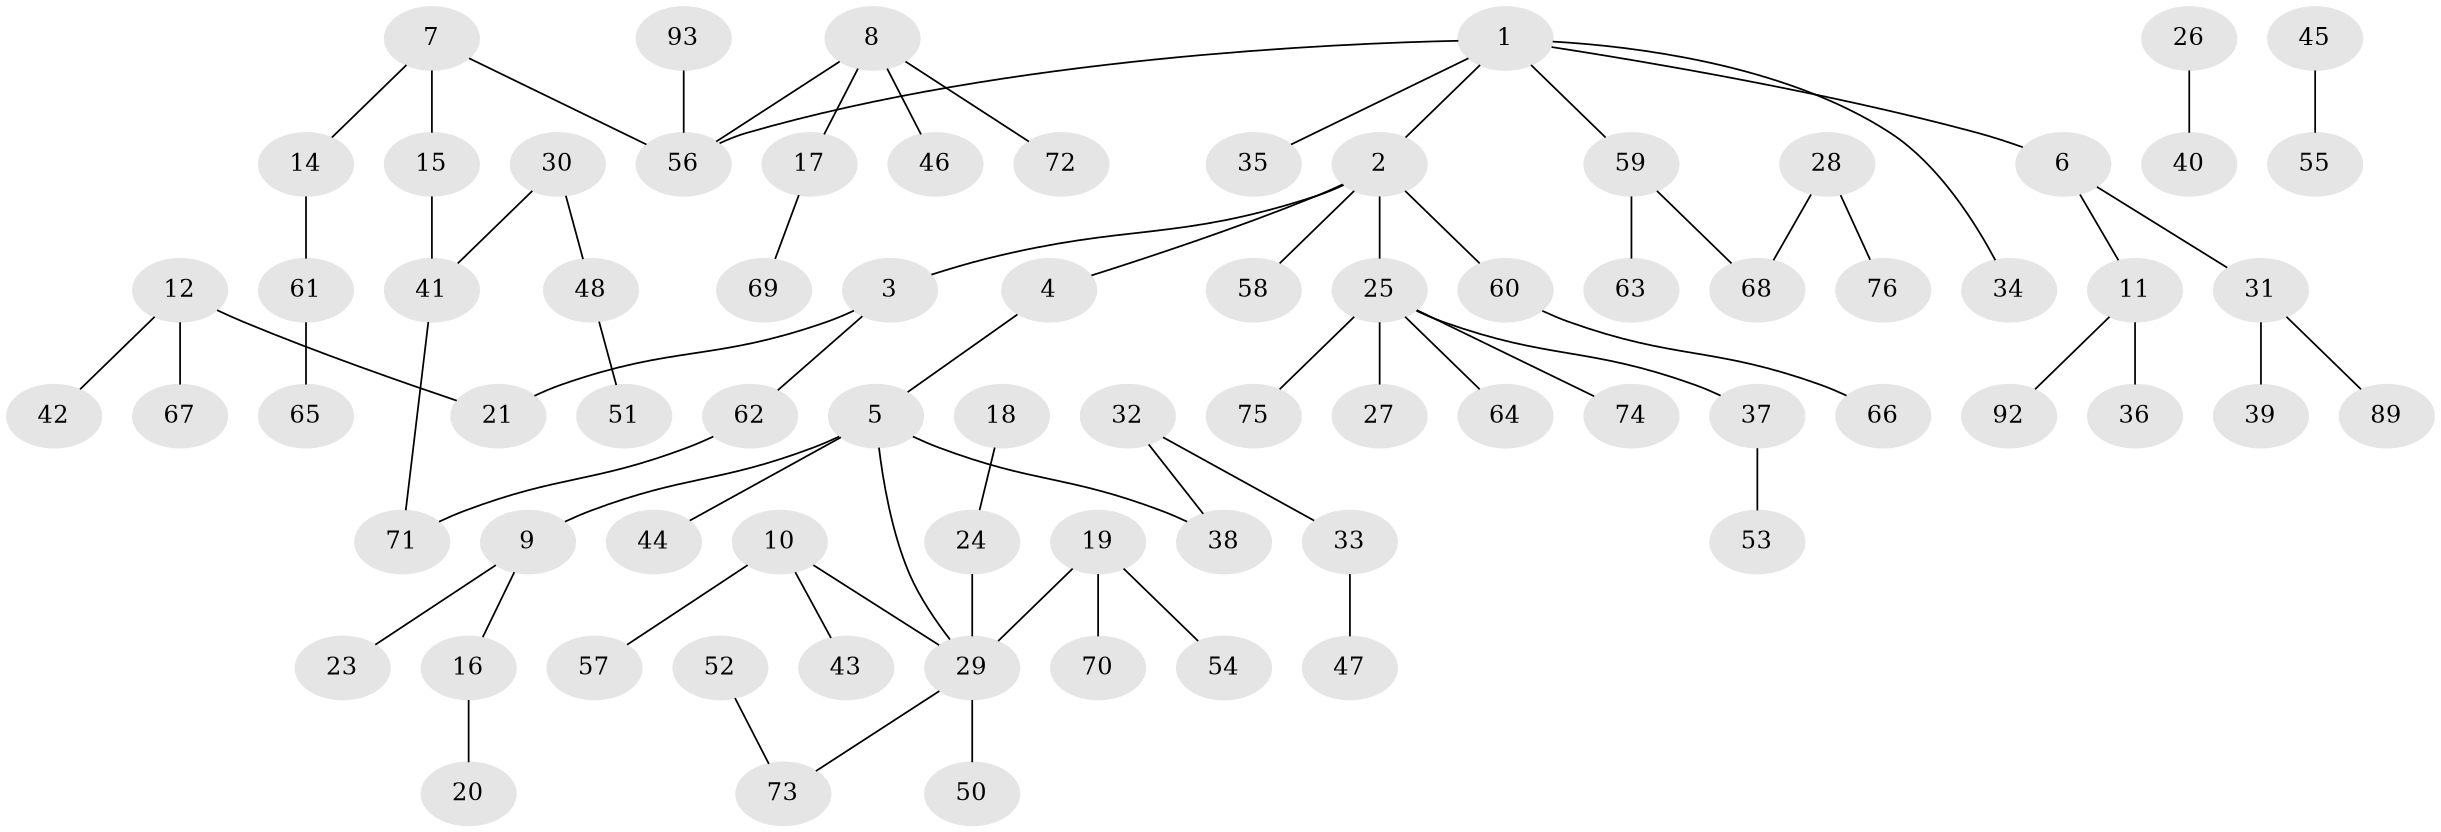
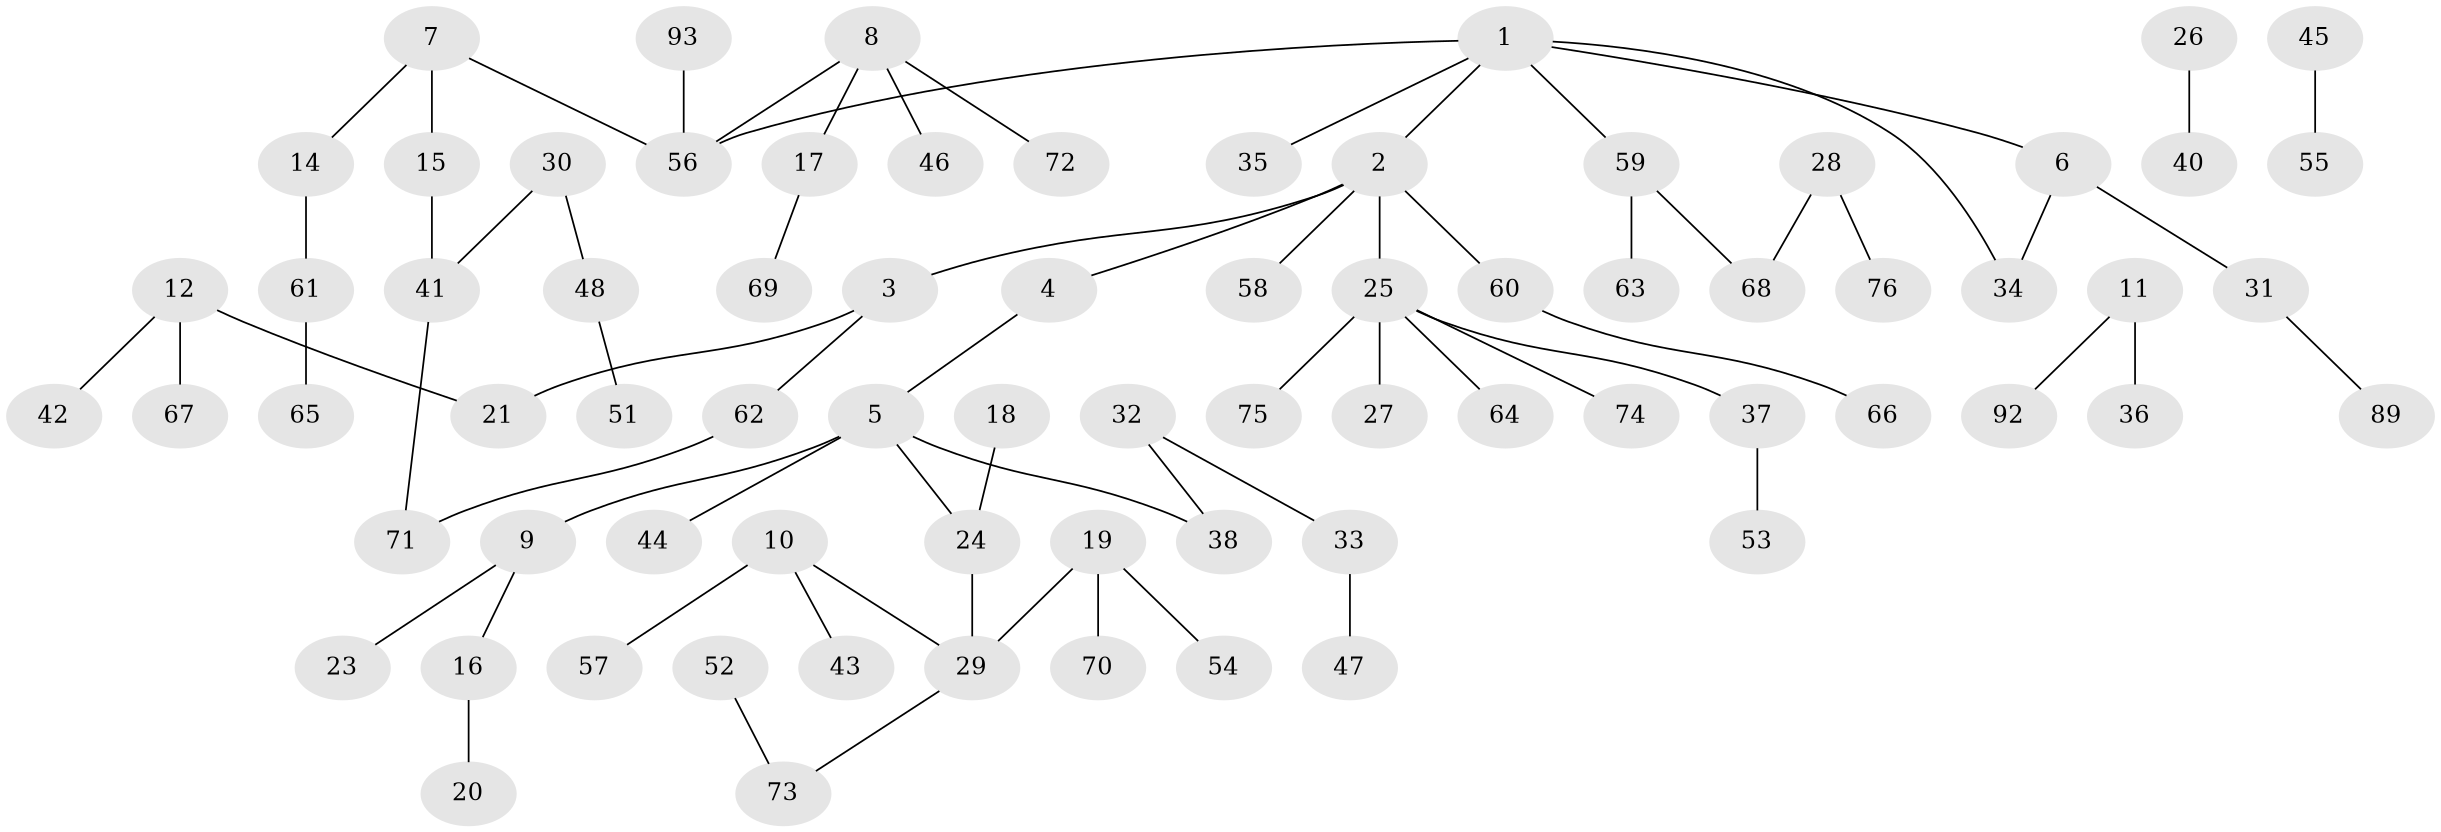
edge "6" -- "11": now "6" -- "34"
node "39": removed
edge "5" -- "29": now "5" -- "24"
node "50": removed
